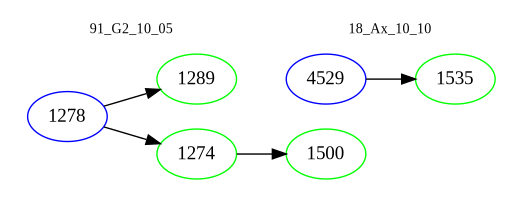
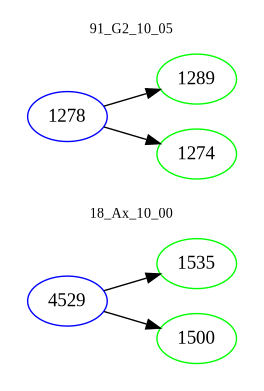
cluster "18_Ax_10_10": label "18_Ax_10_10" -> "18_Ax_10_00"
edge "1274" -> "1500": now "4529" -> "1500"
